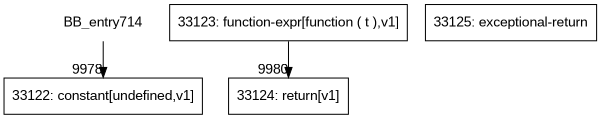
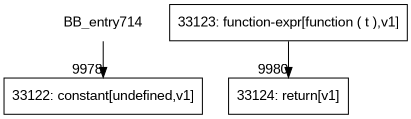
node "33125: exceptional-return": removed
